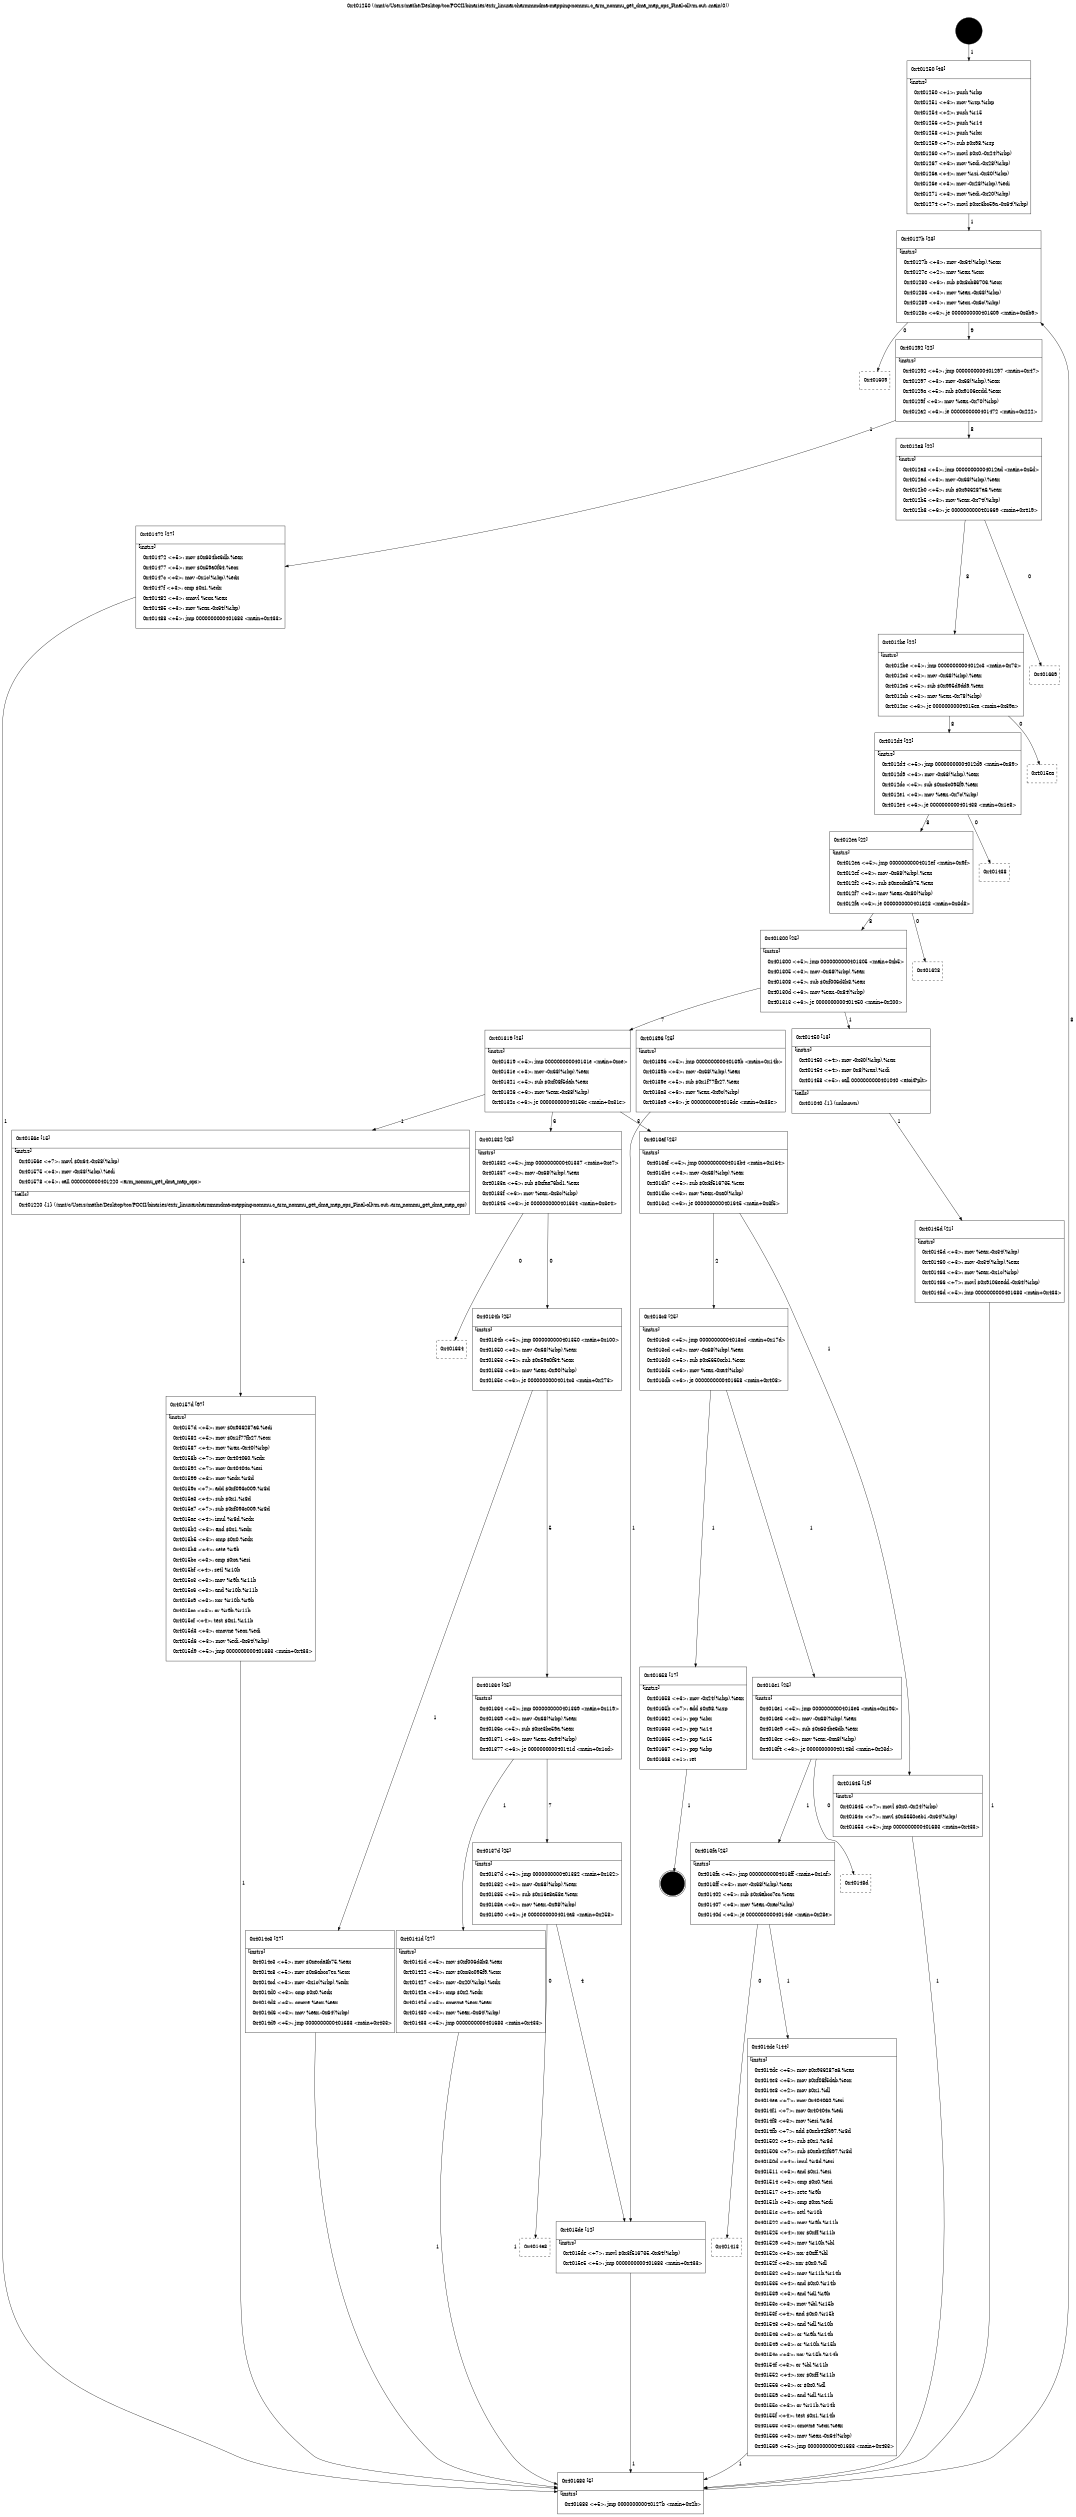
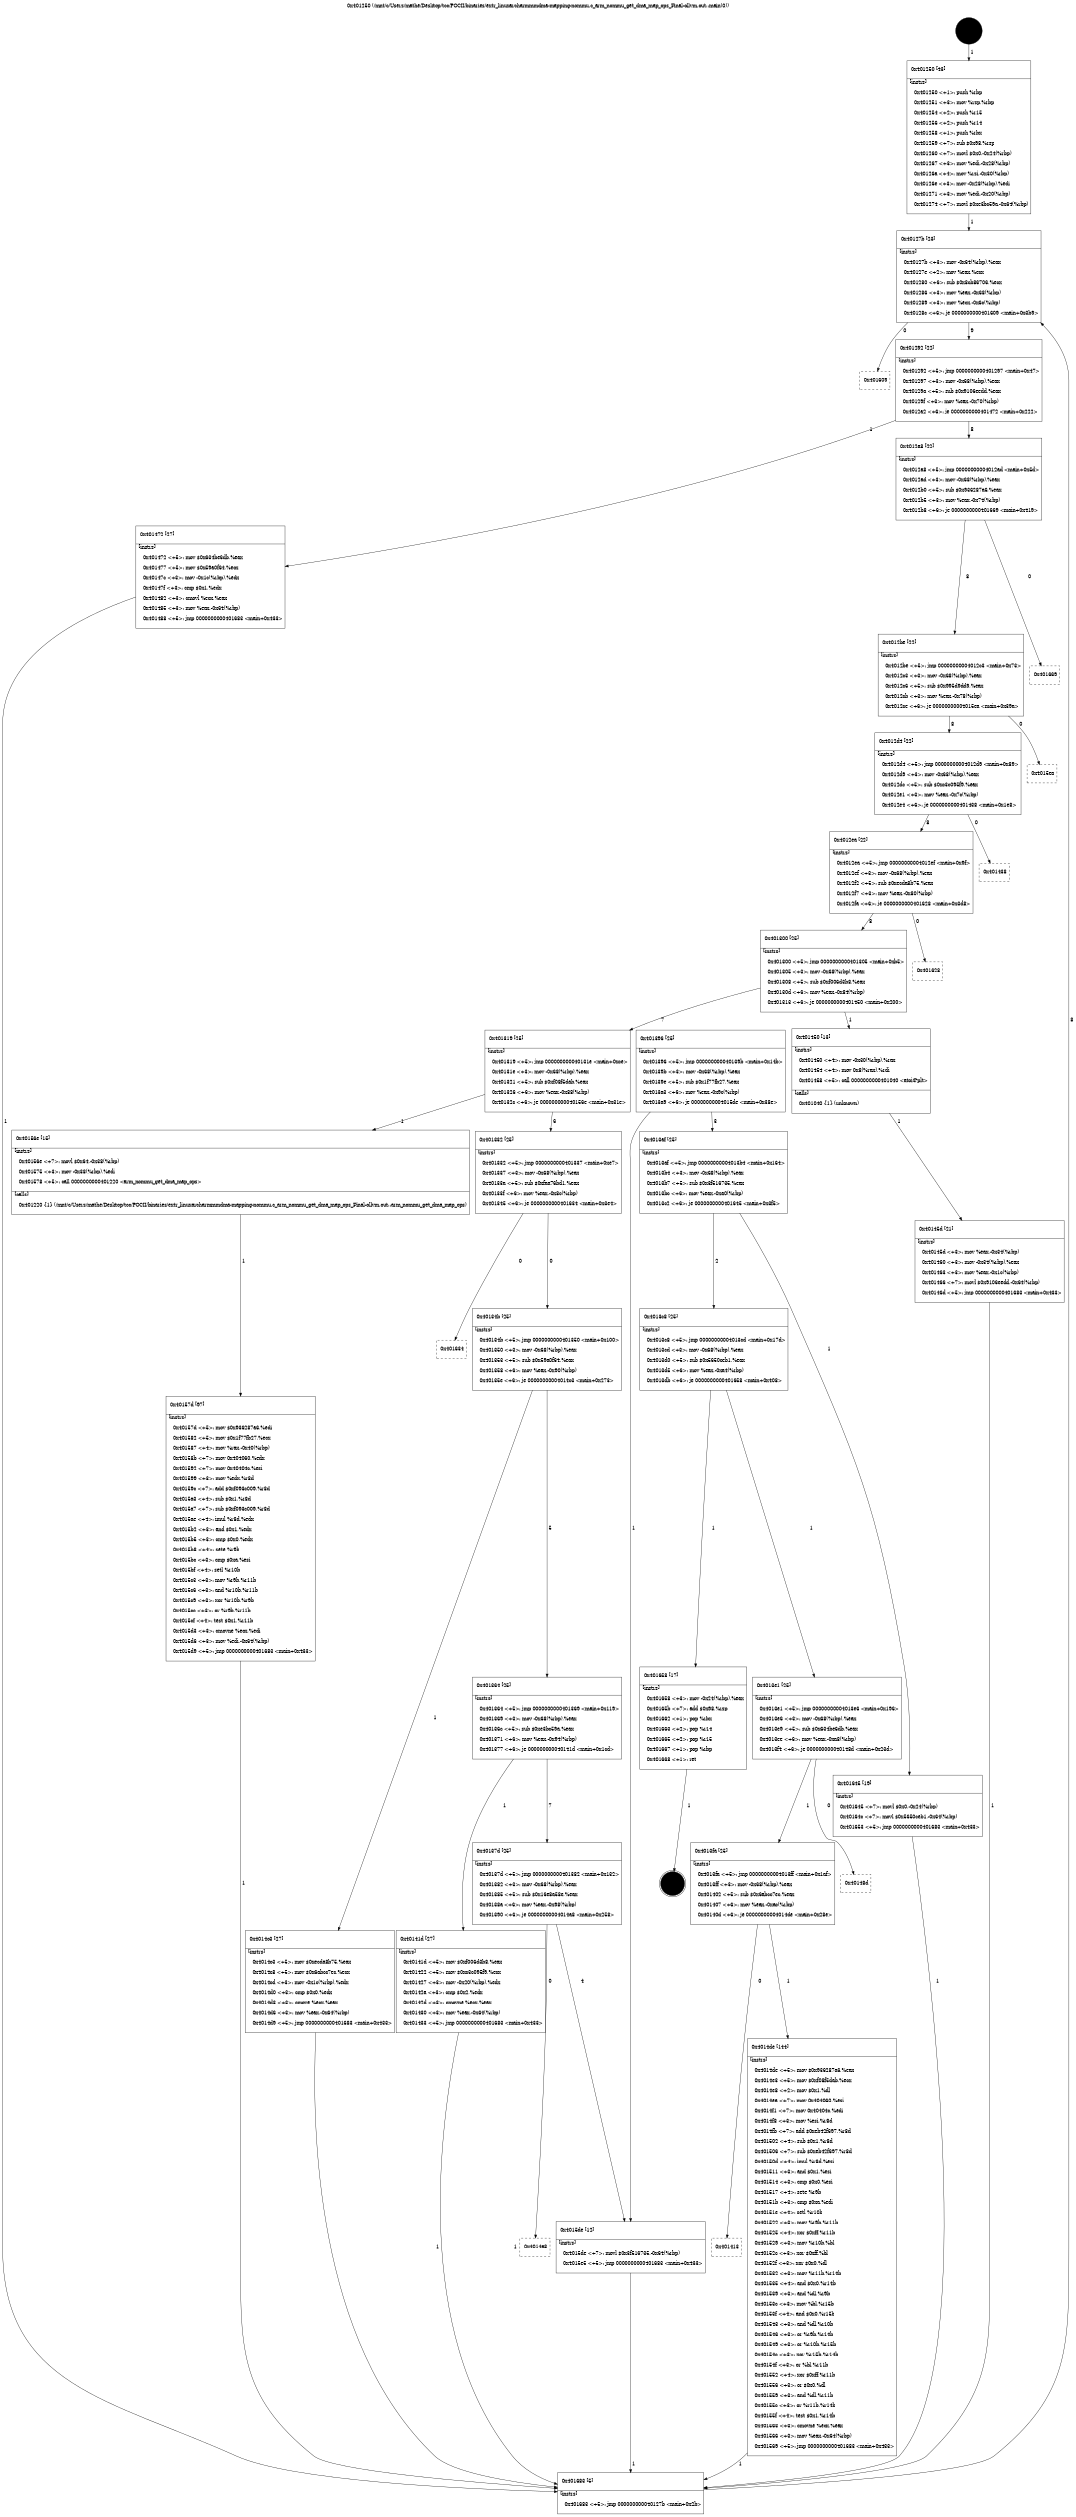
edge "0x401319 [25]" -> "0x4013af [25]": now "0x401396 [25]" -> "0x4013af [25]"
